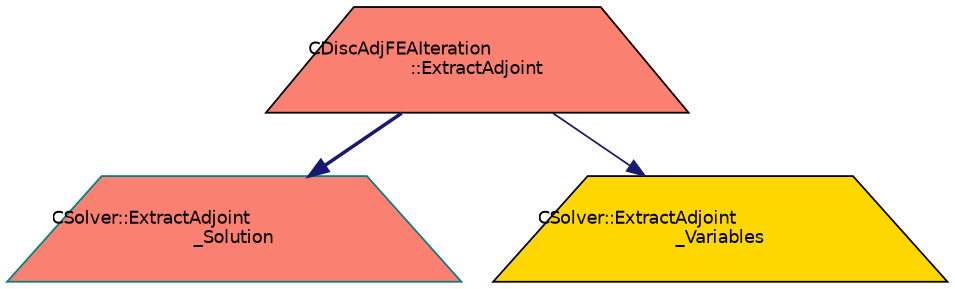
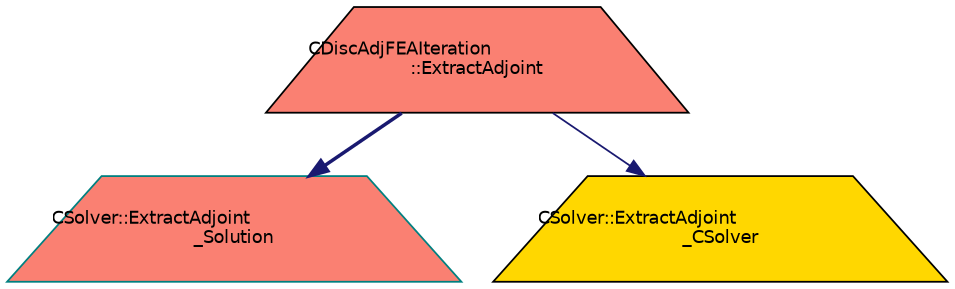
node "CSolver::ExtractAdjoint _Variables": label "CSolver::ExtractAdjoint _Variables" -> "CSolver::ExtractAdjoint _CSolver"
